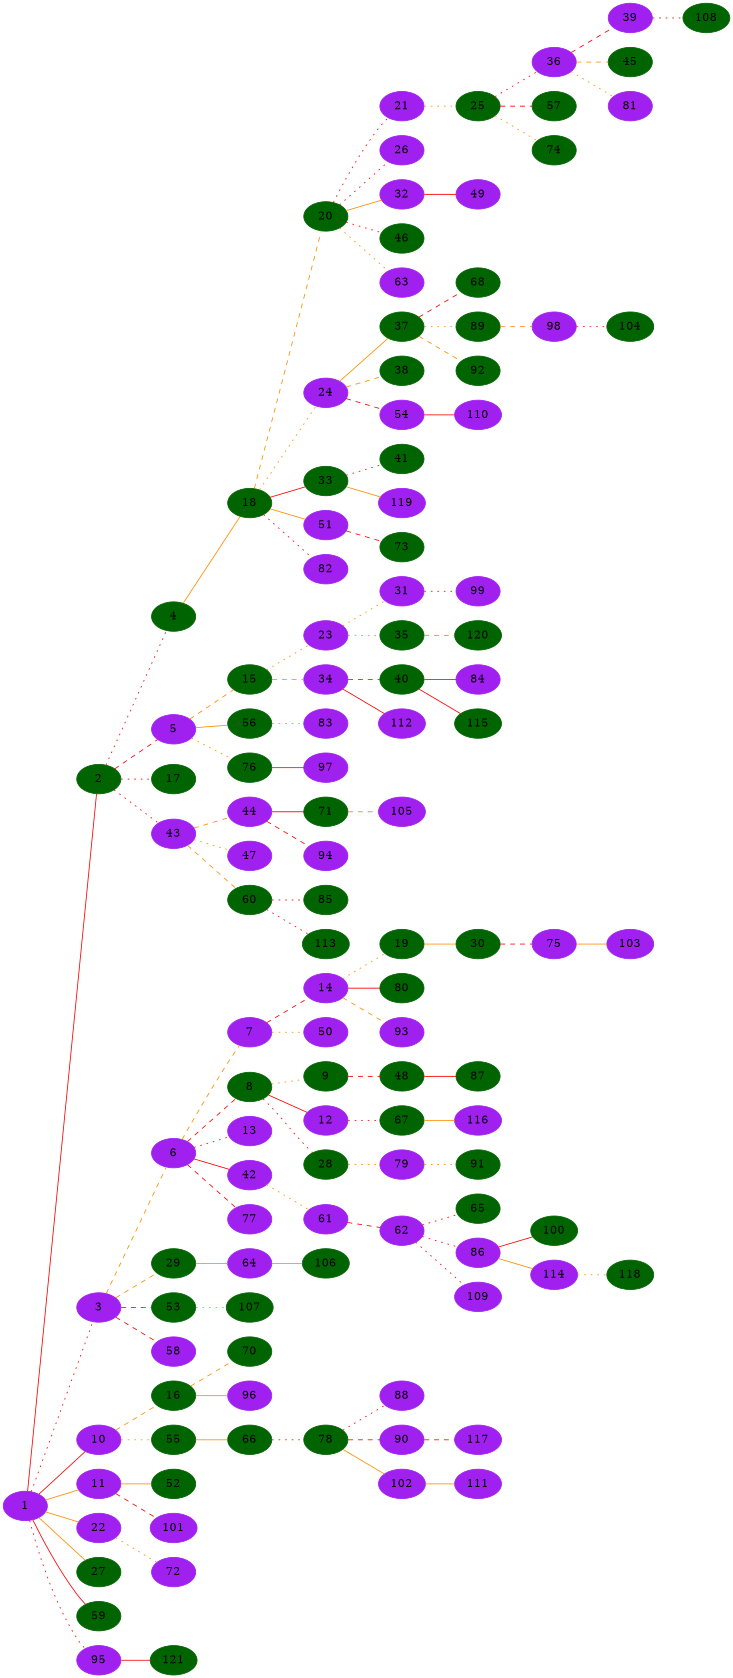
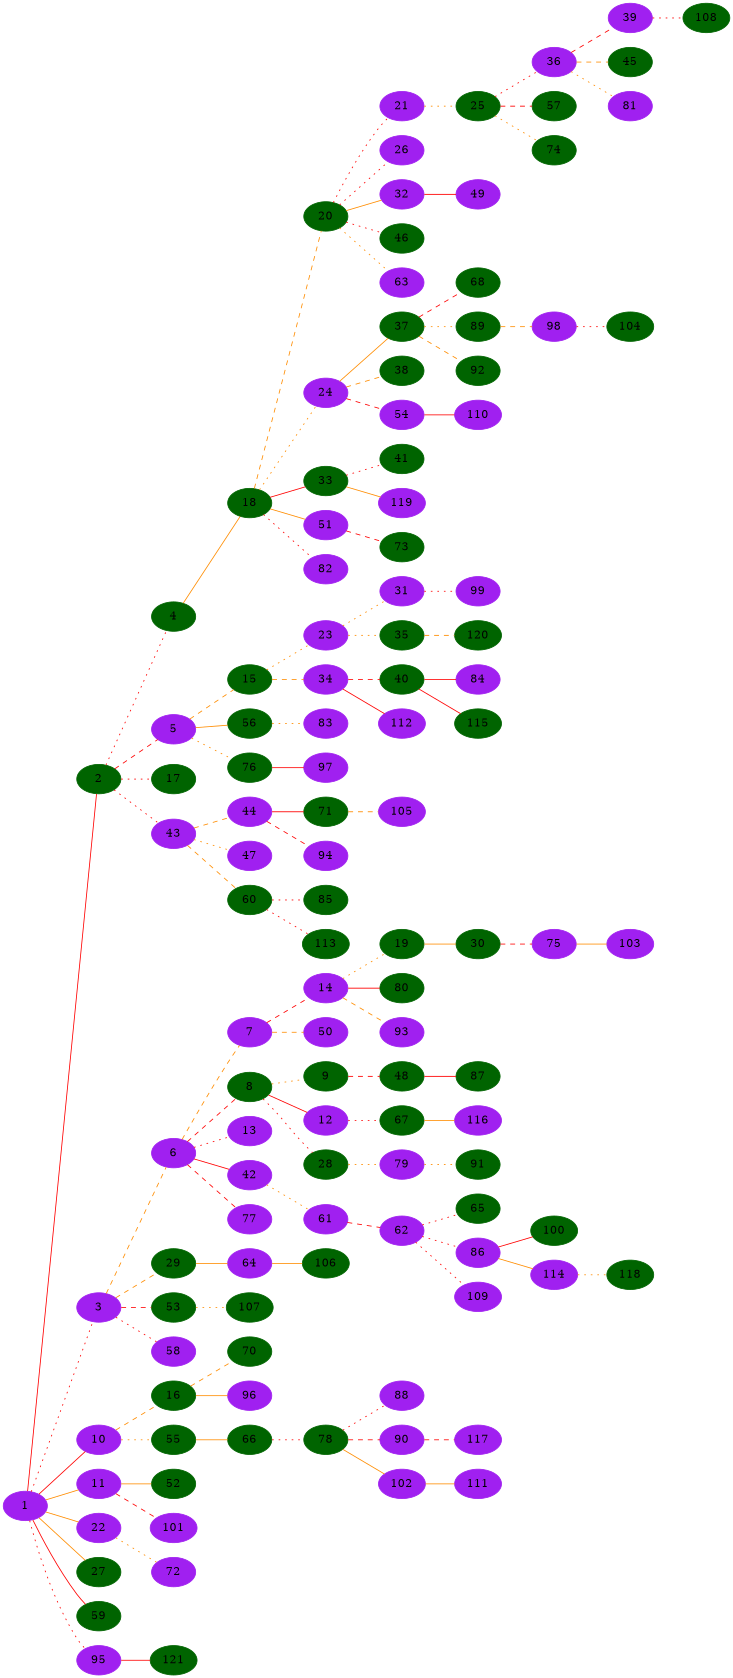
edge "7" -- "50": style dotted -> dashed
edge "3" -- "58": style dashed -> dotted
